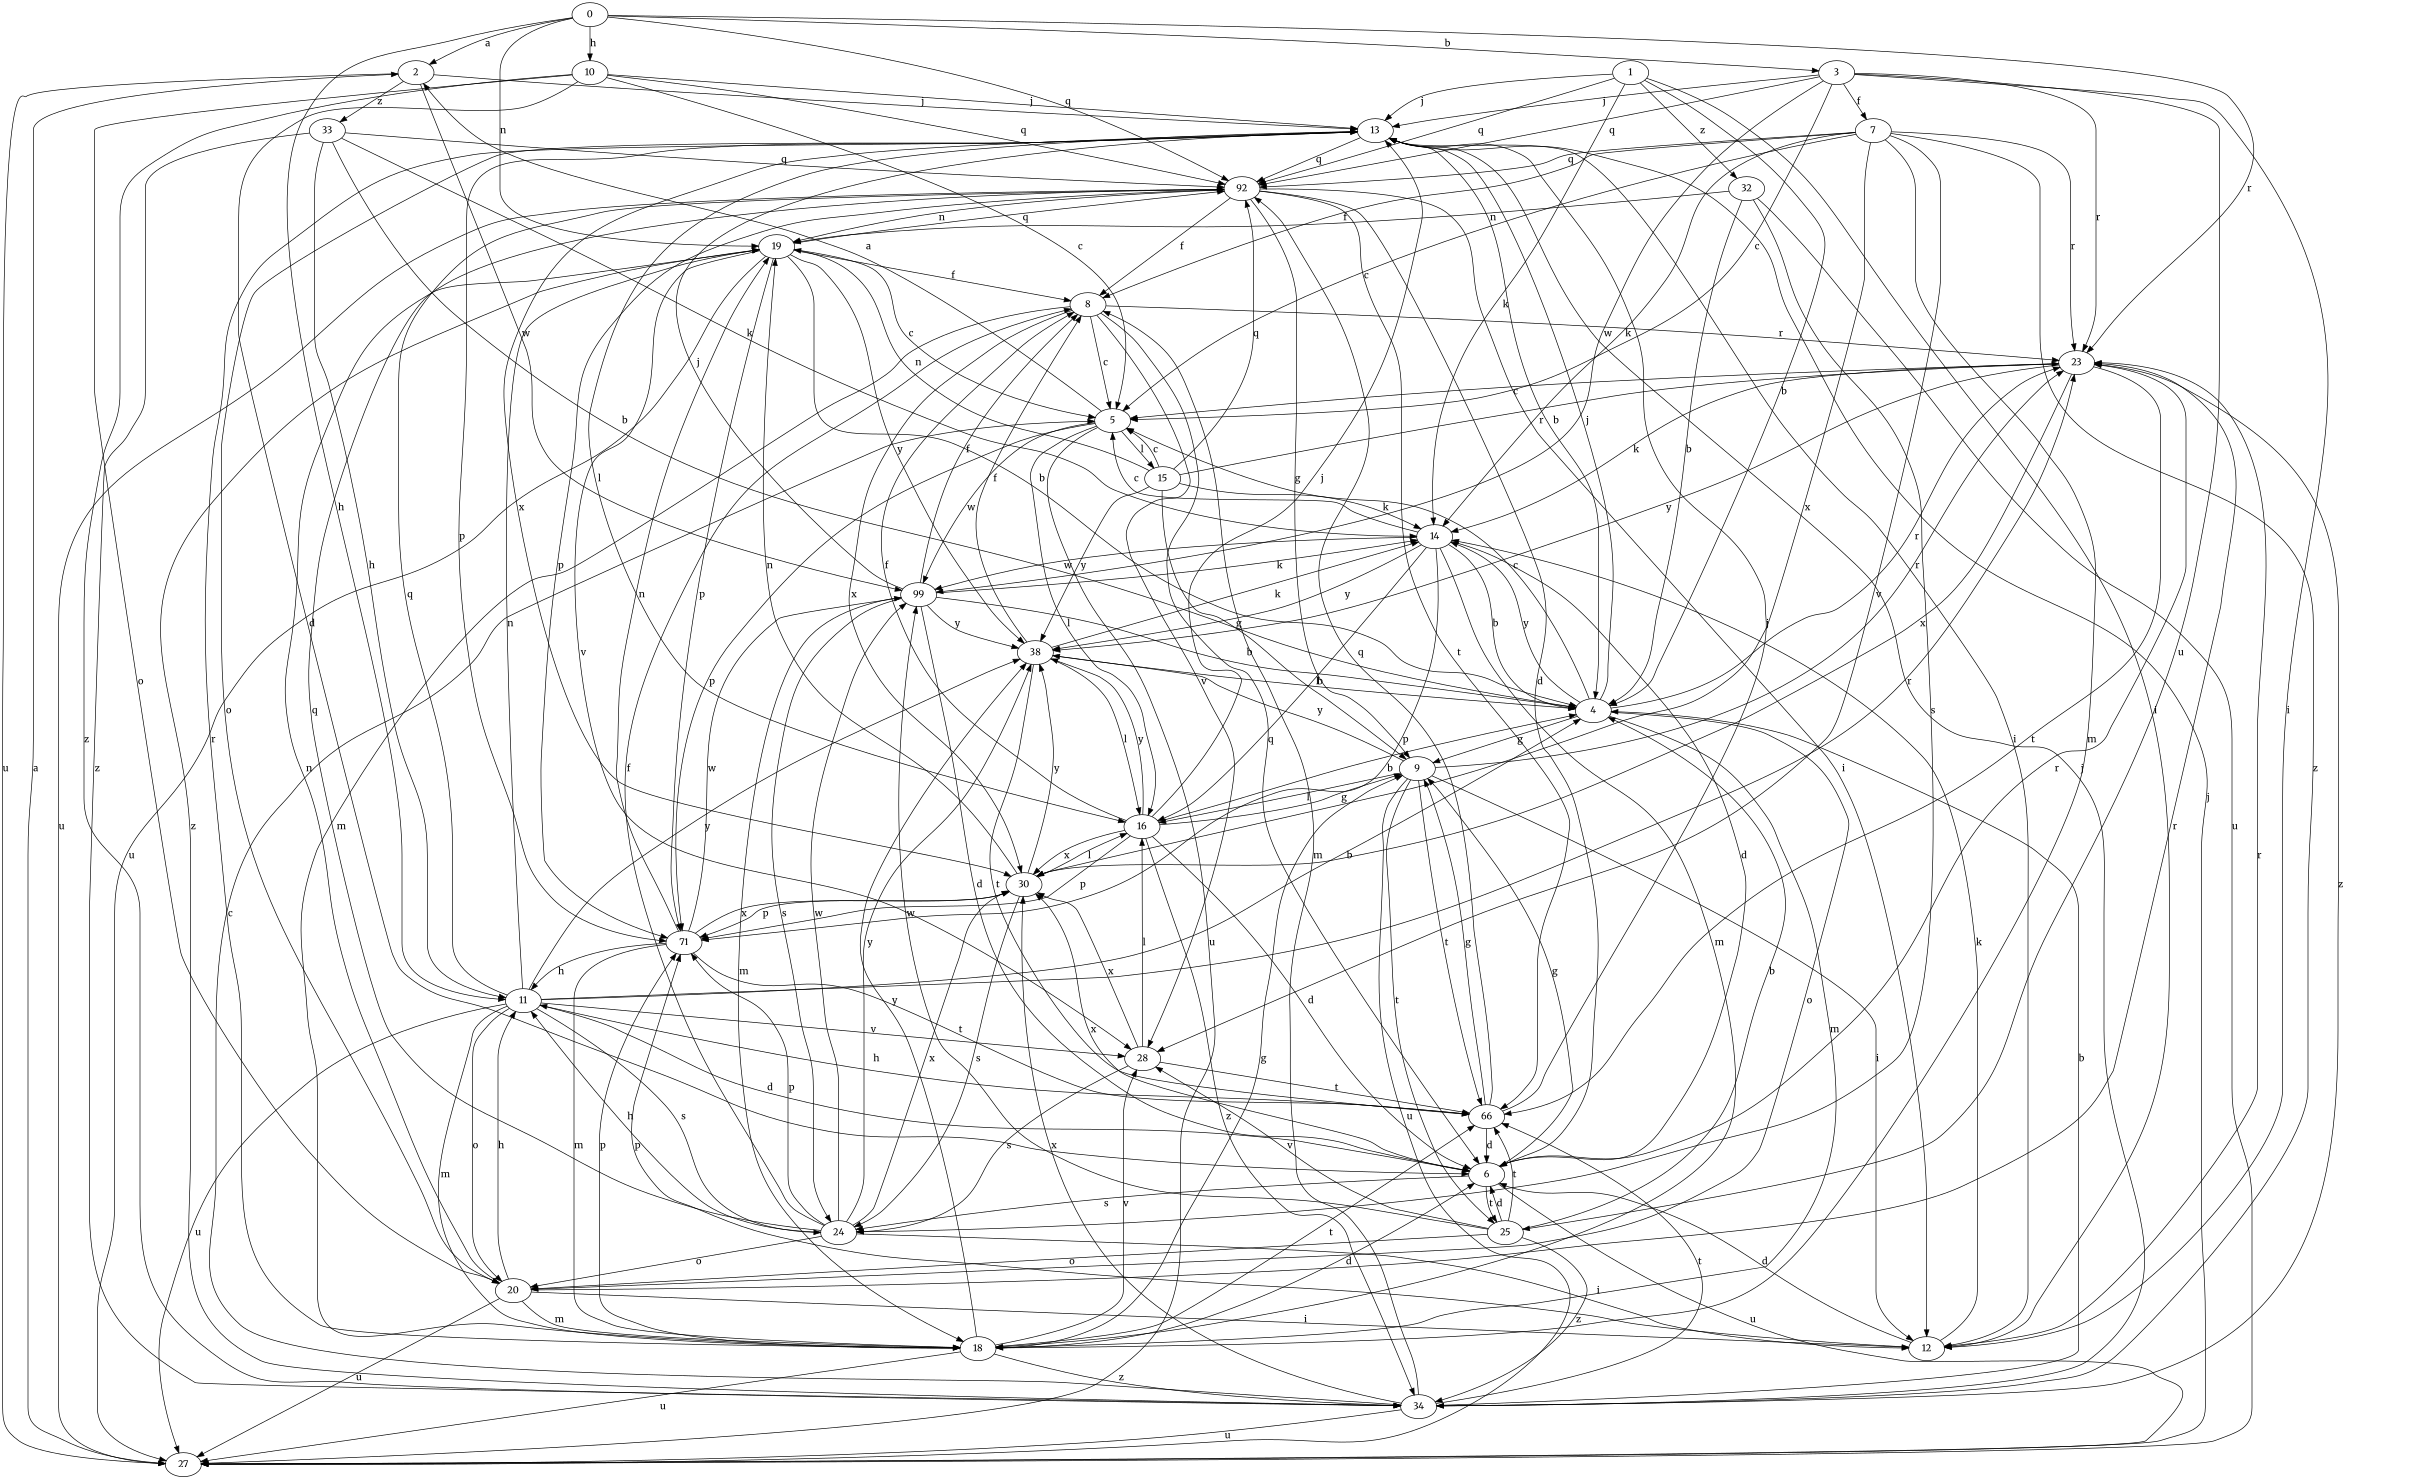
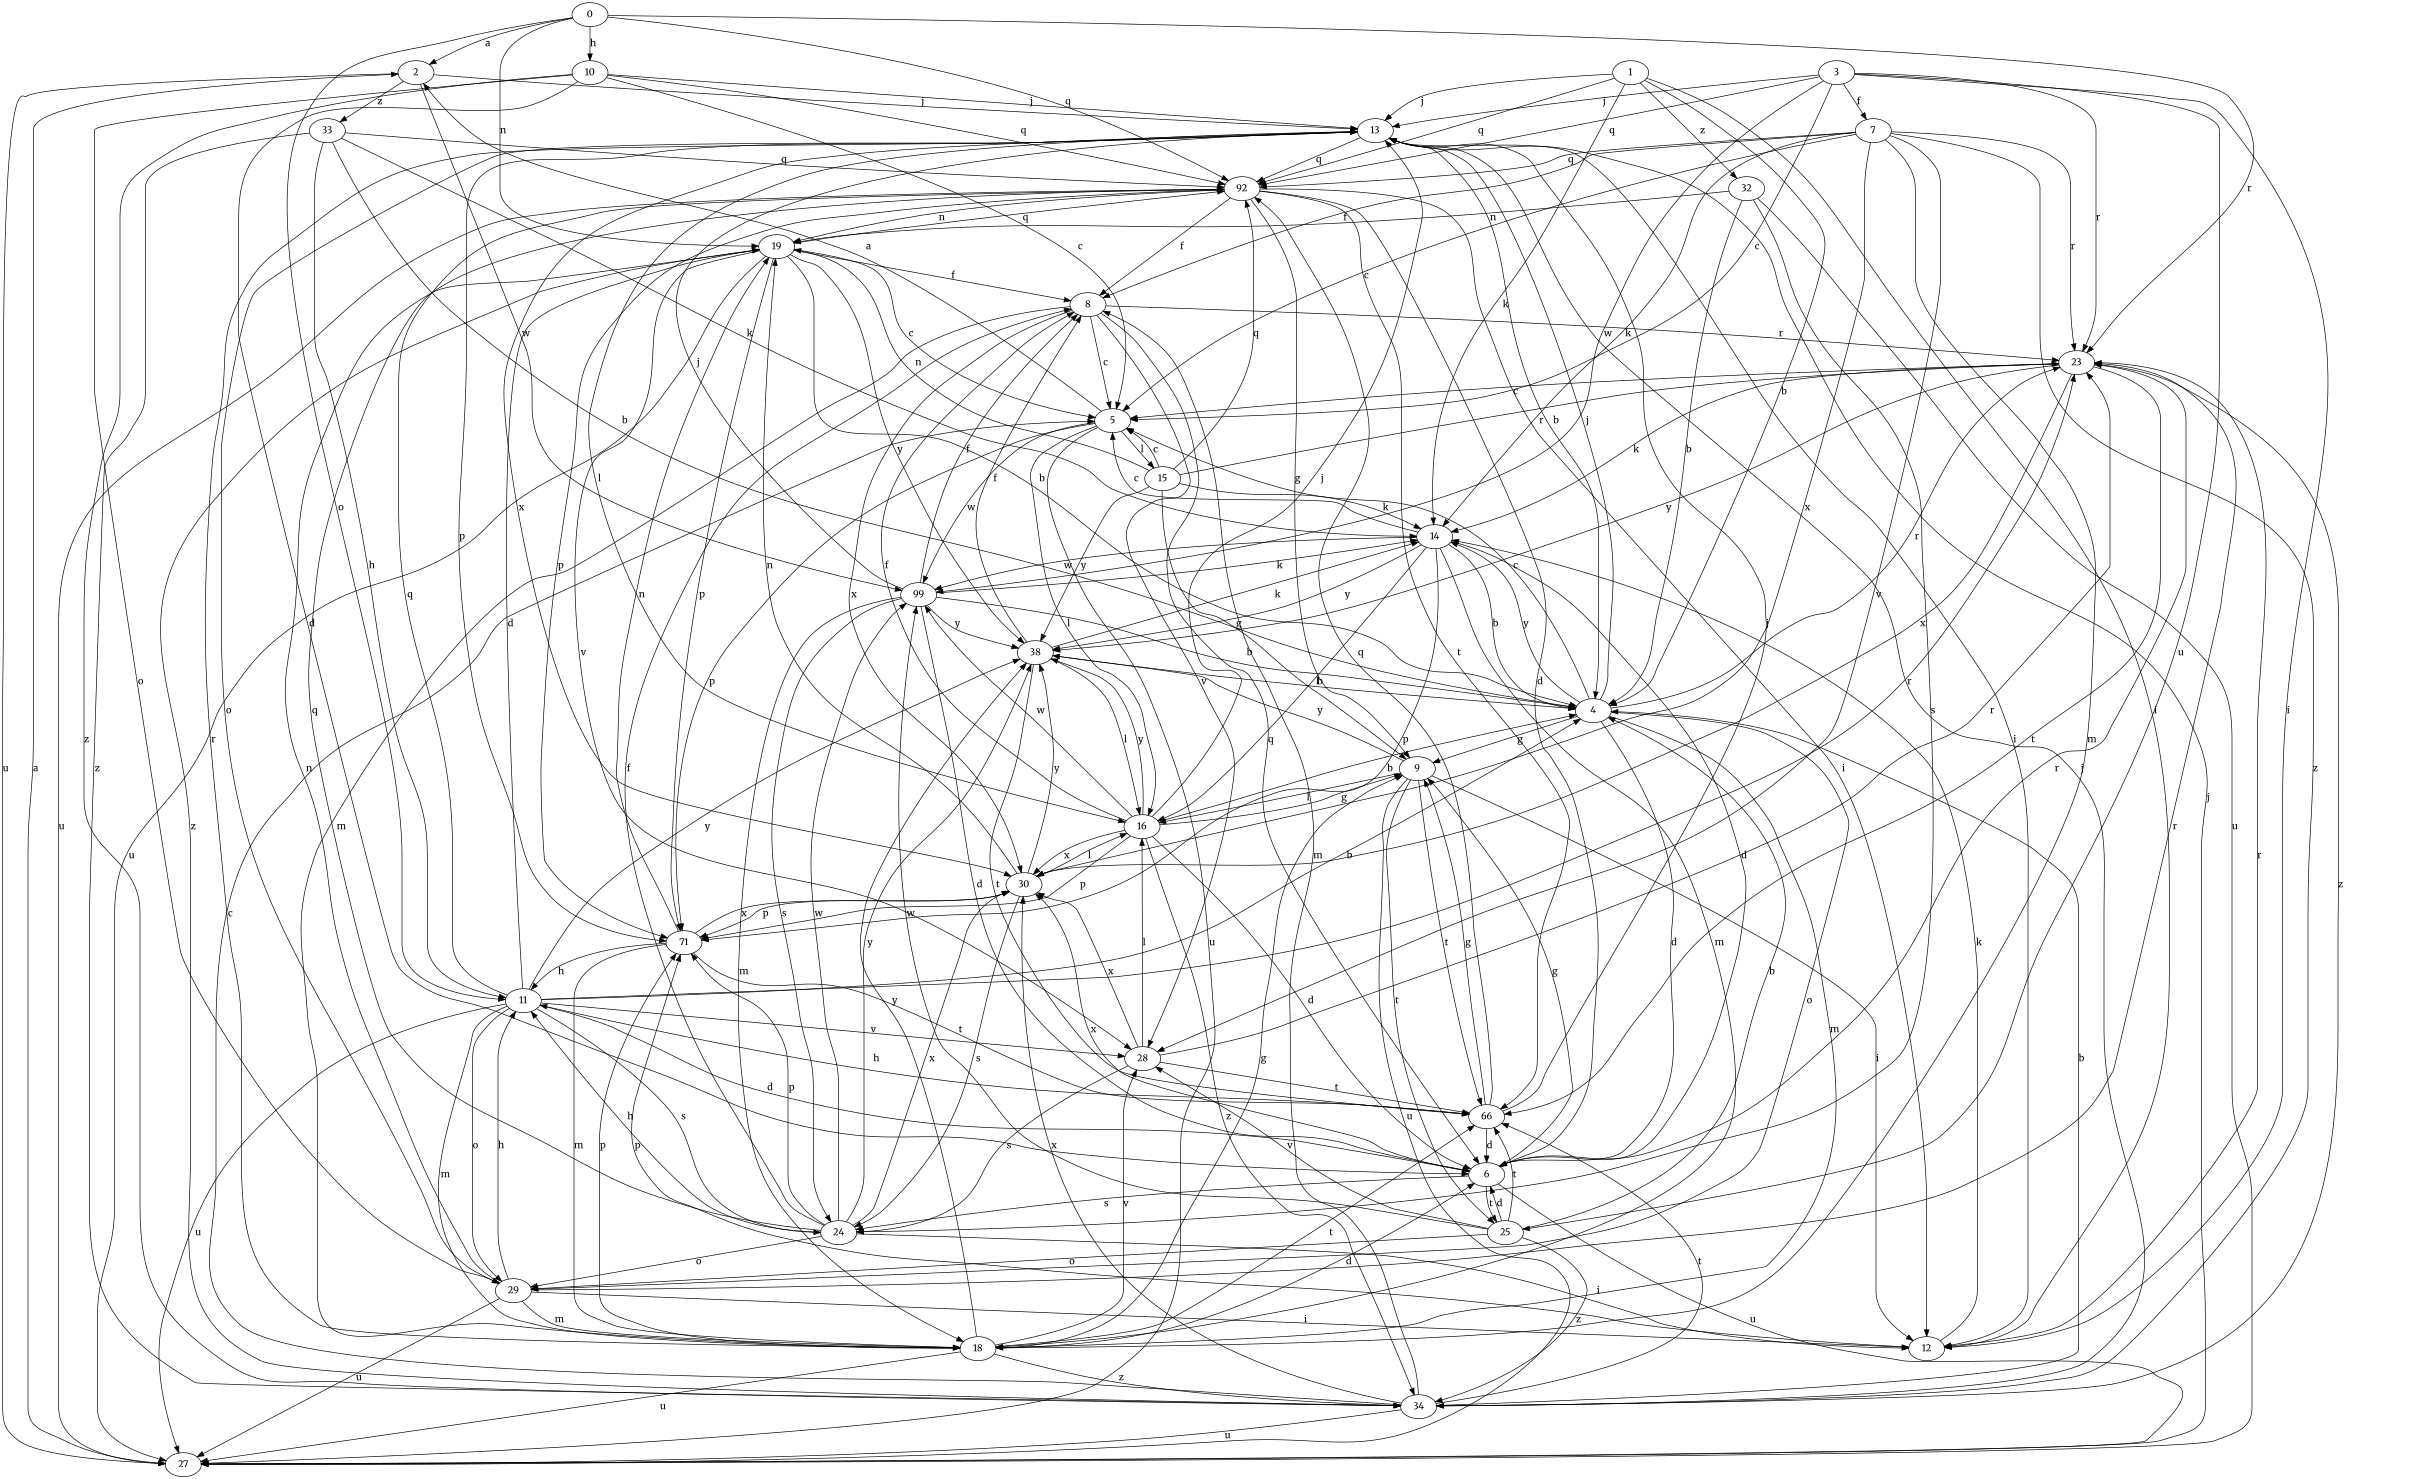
edge "0" -> "3": removed, label "b"
edge "0" -> "11": label "h" -> "o"
edge "11" -> "19": label "n" -> "d"
edge "9" -> "23": now "28" -> "23"
edge "71" -> "99": now "16" -> "99"
edge "12" -> "6": now "4" -> "6"
node "20": label "20" -> "29"
